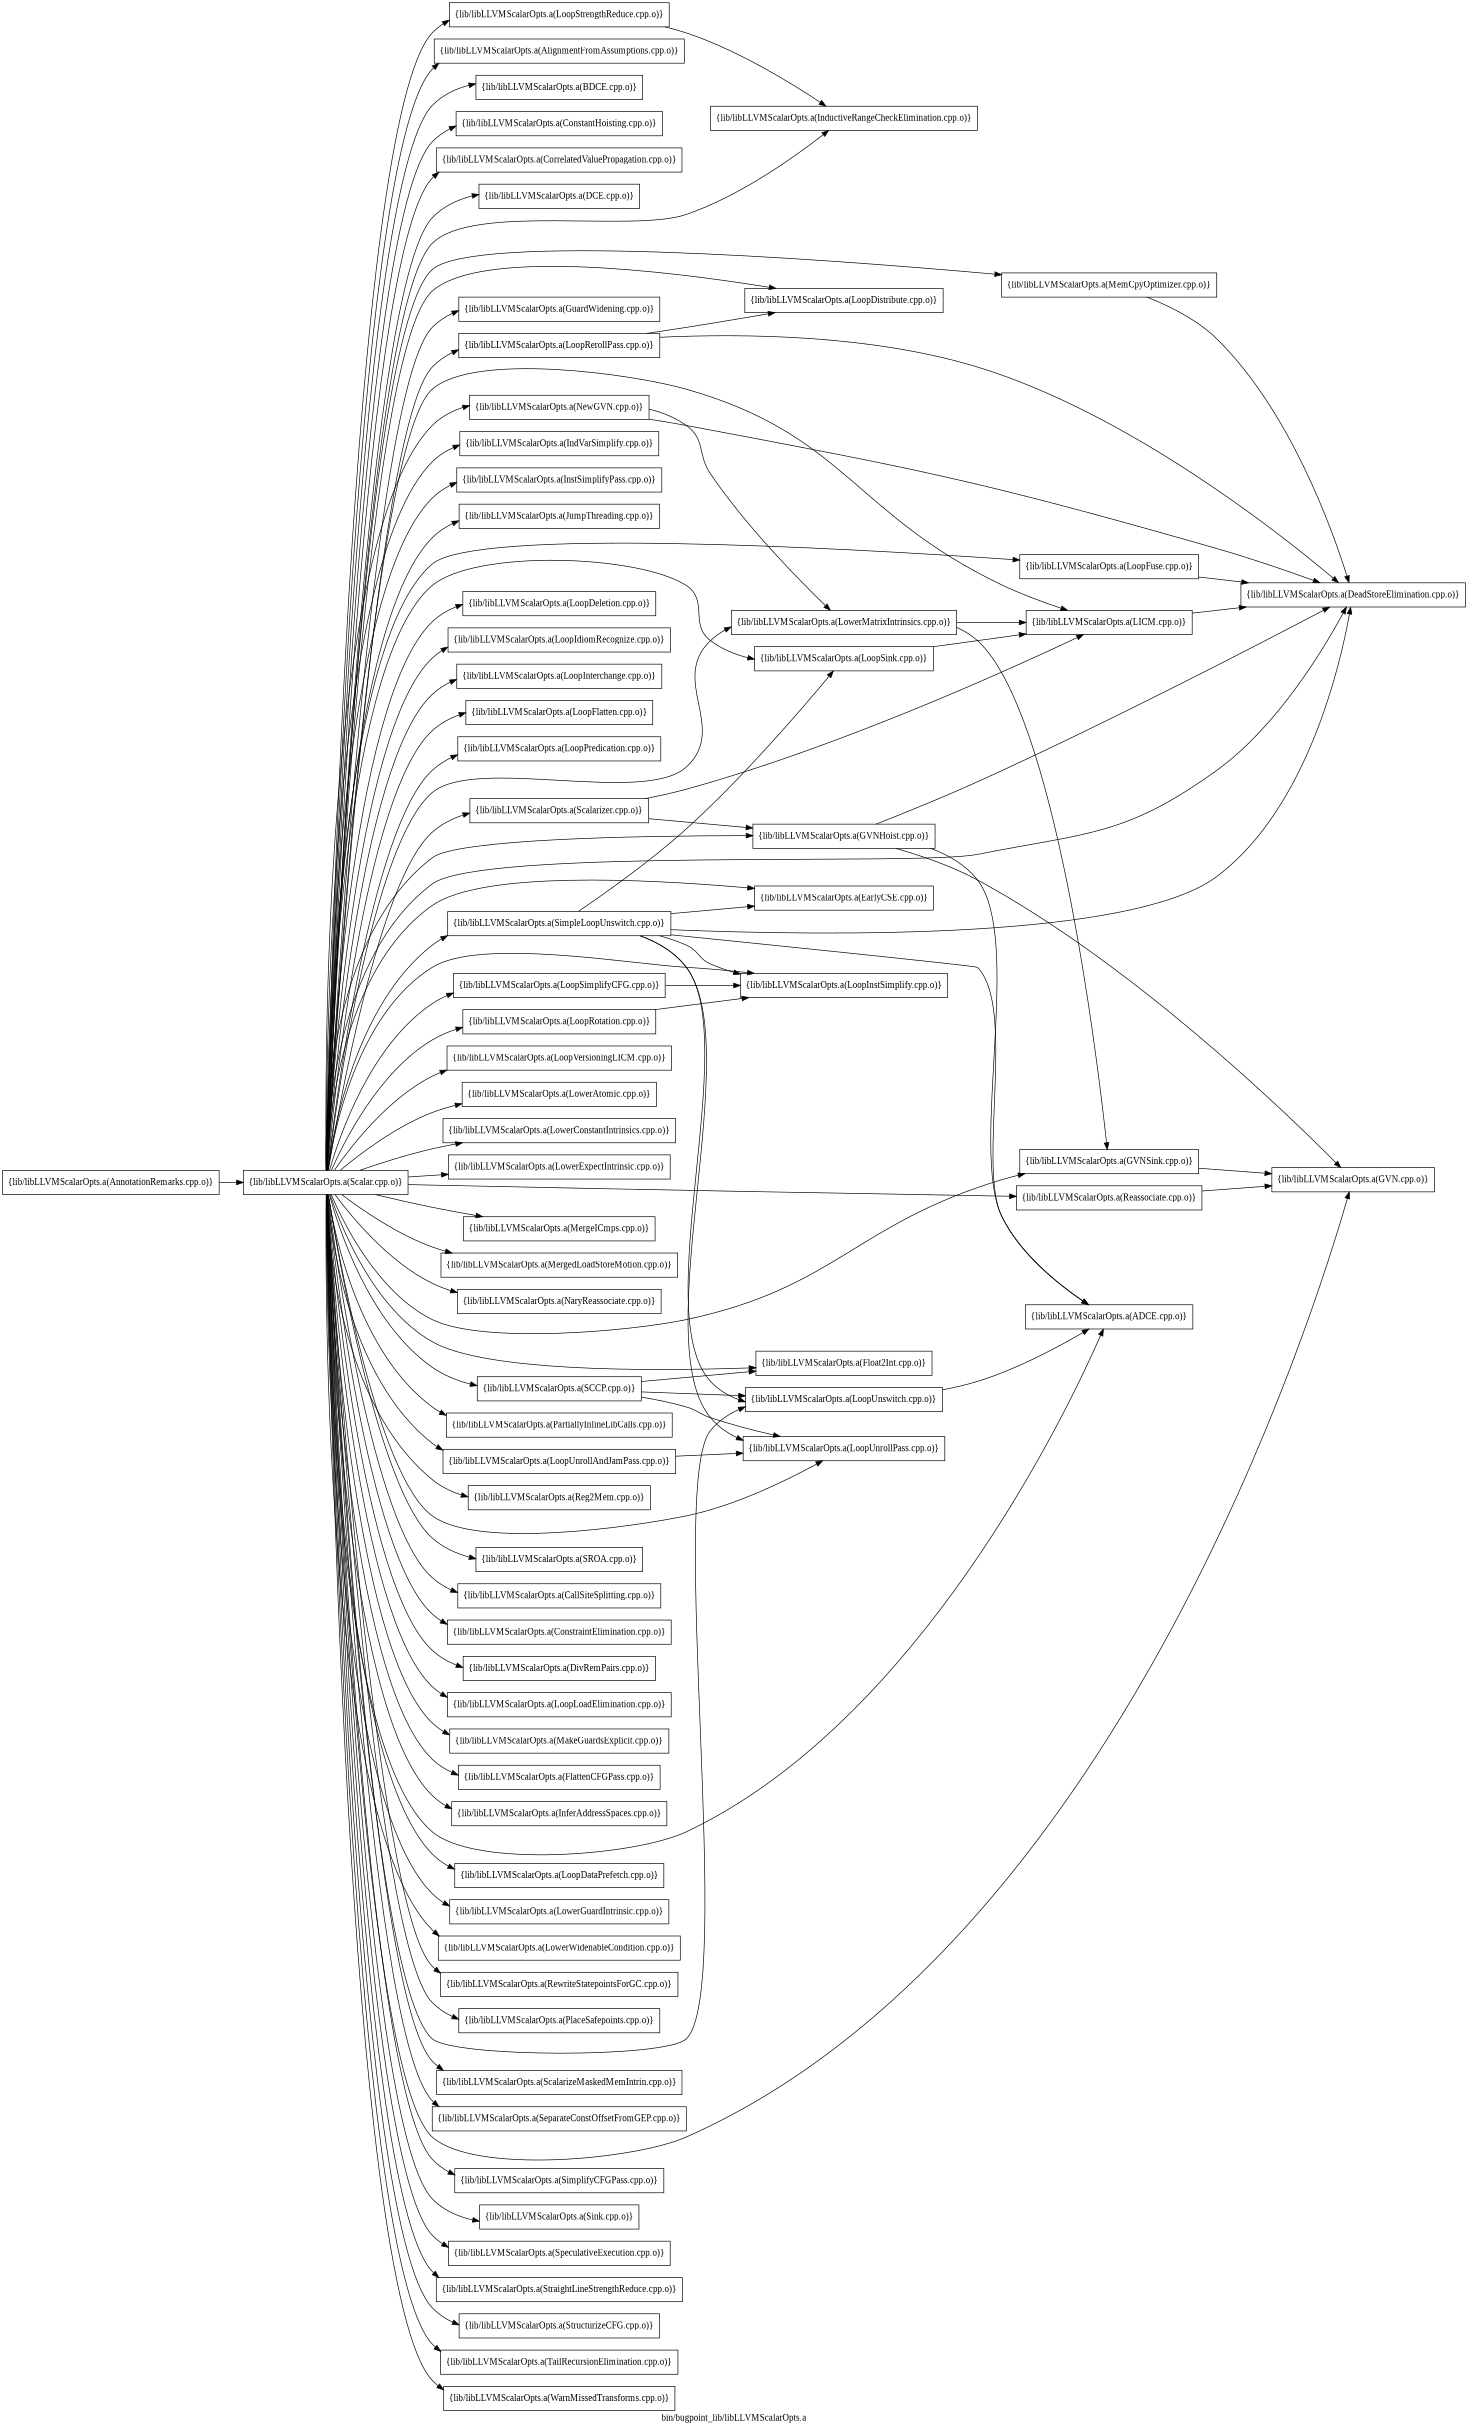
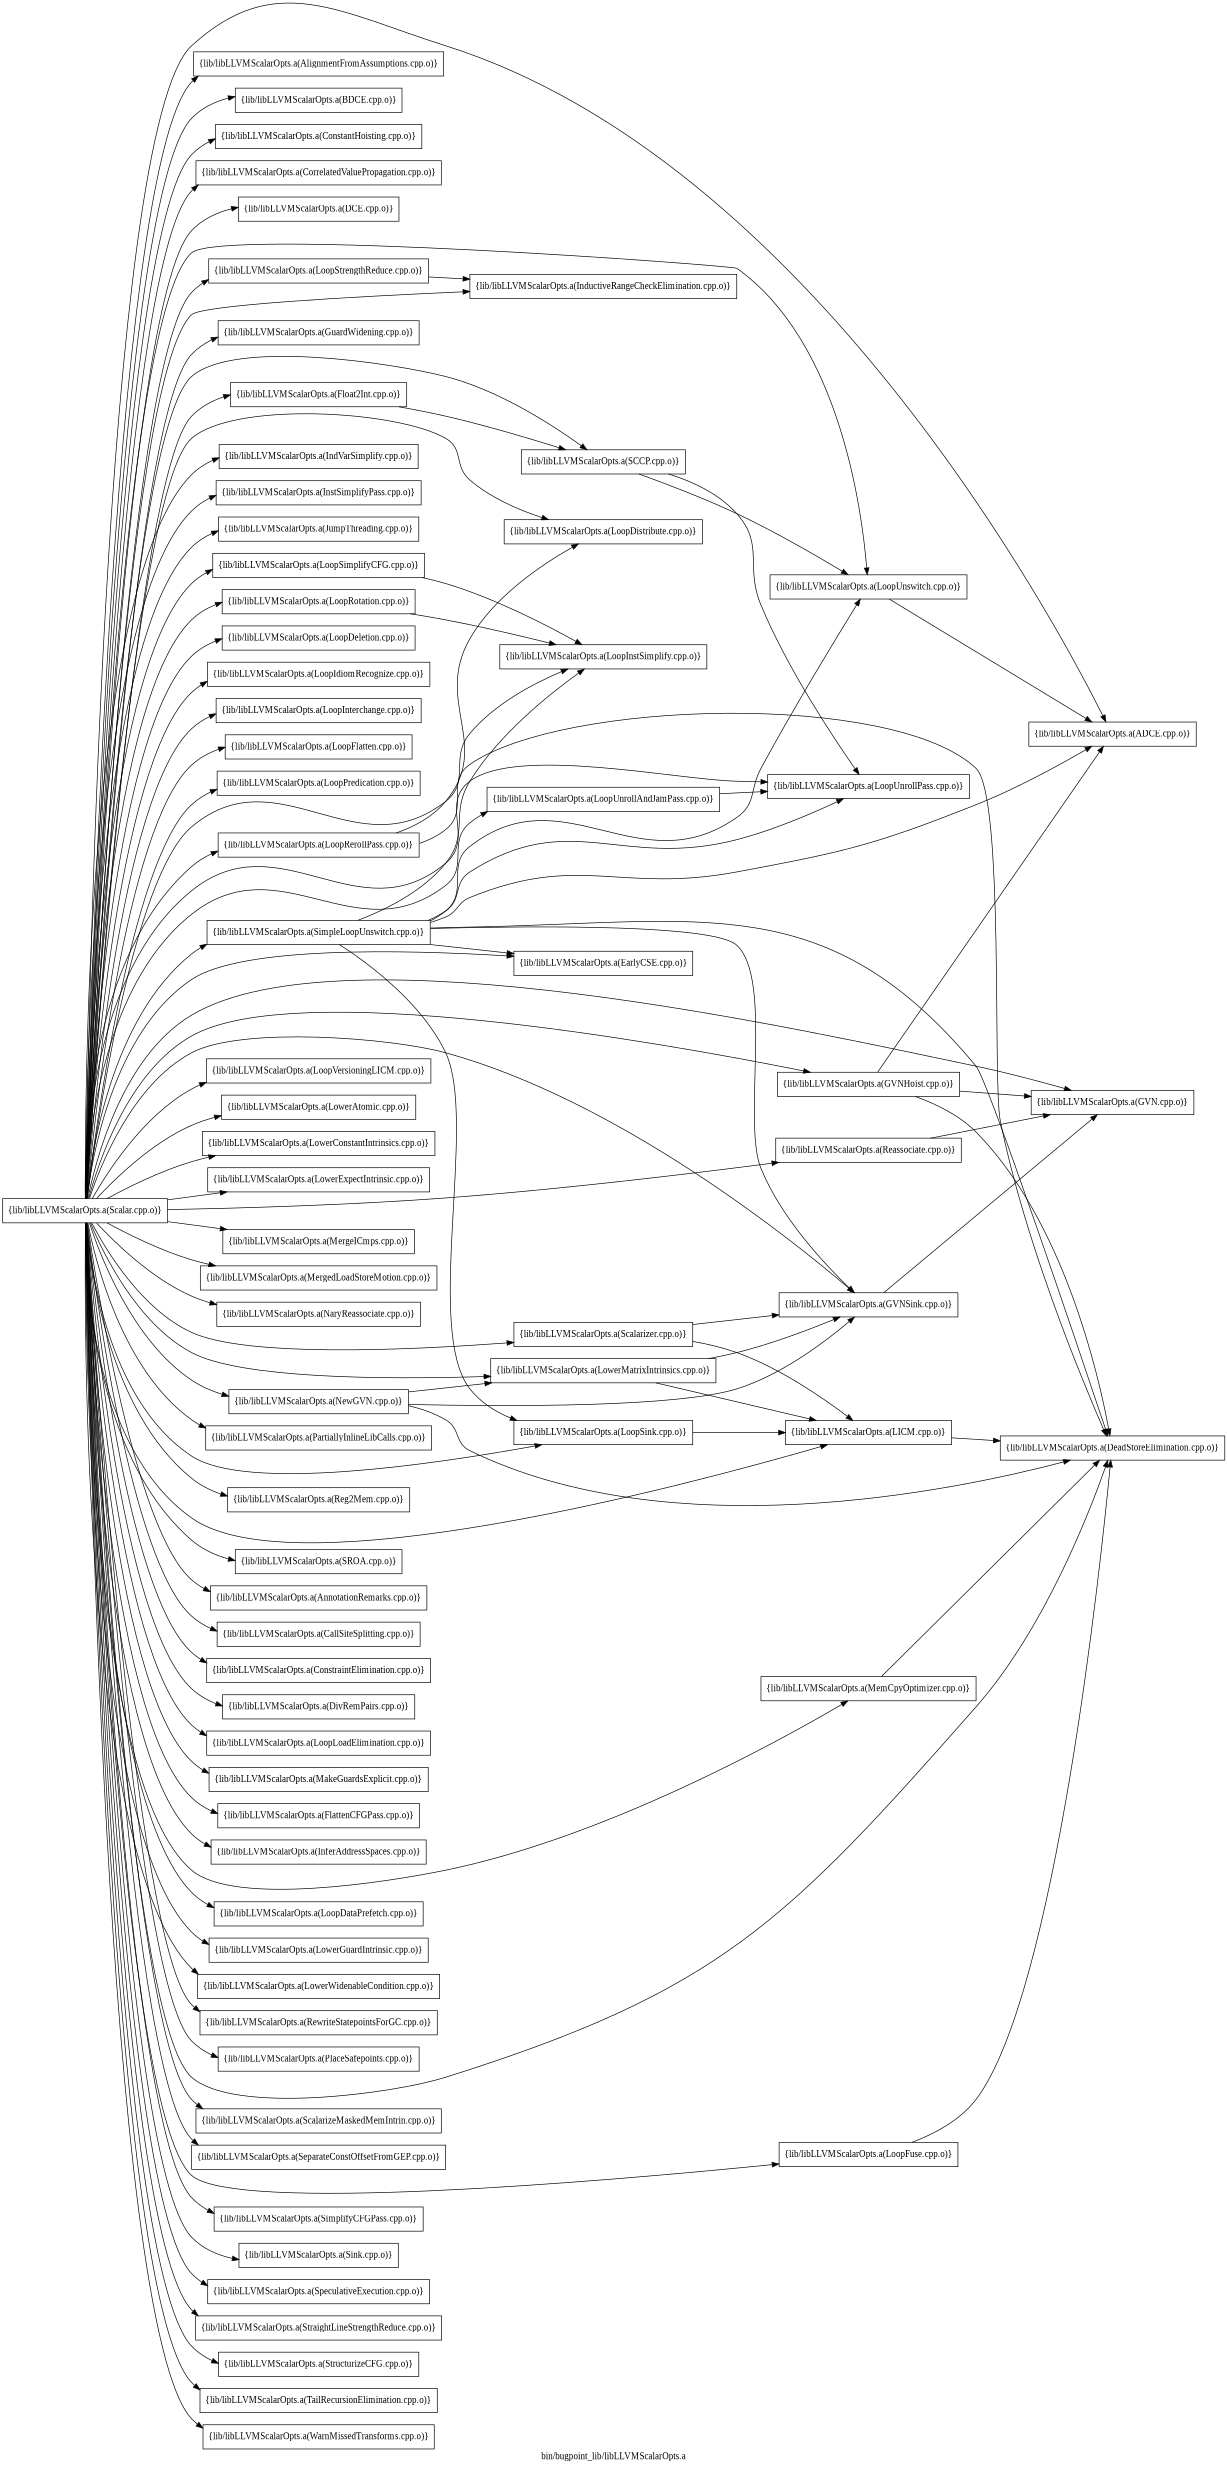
edge "{lib/libLLVMScalarOpts.a(Scalarizer.cpp.o)}" -> "{lib/libLLVMScalarOpts.a(GVNHoist.cpp.o)}": now "{lib/libLLVMScalarOpts.a(Scalarizer.cpp.o)}" -> "{lib/libLLVMScalarOpts.a(GVNSink.cpp.o)}"
edge "{lib/libLLVMScalarOpts.a(SimpleLoopUnswitch.cpp.o)}" -> "{lib/libLLVMScalarOpts.a(GVNSink.cpp.o)}": added
edge "{lib/libLLVMScalarOpts.a(AnnotationRemarks.cpp.o)}" -> "{lib/libLLVMScalarOpts.a(Scalar.cpp.o)}": reversed
edge "{lib/libLLVMScalarOpts.a(SCCP.cpp.o)}" -> "{lib/libLLVMScalarOpts.a(Float2Int.cpp.o)}": reversed
edge "{lib/libLLVMScalarOpts.a(NewGVN.cpp.o)}" -> "{lib/libLLVMScalarOpts.a(GVNSink.cpp.o)}": added
